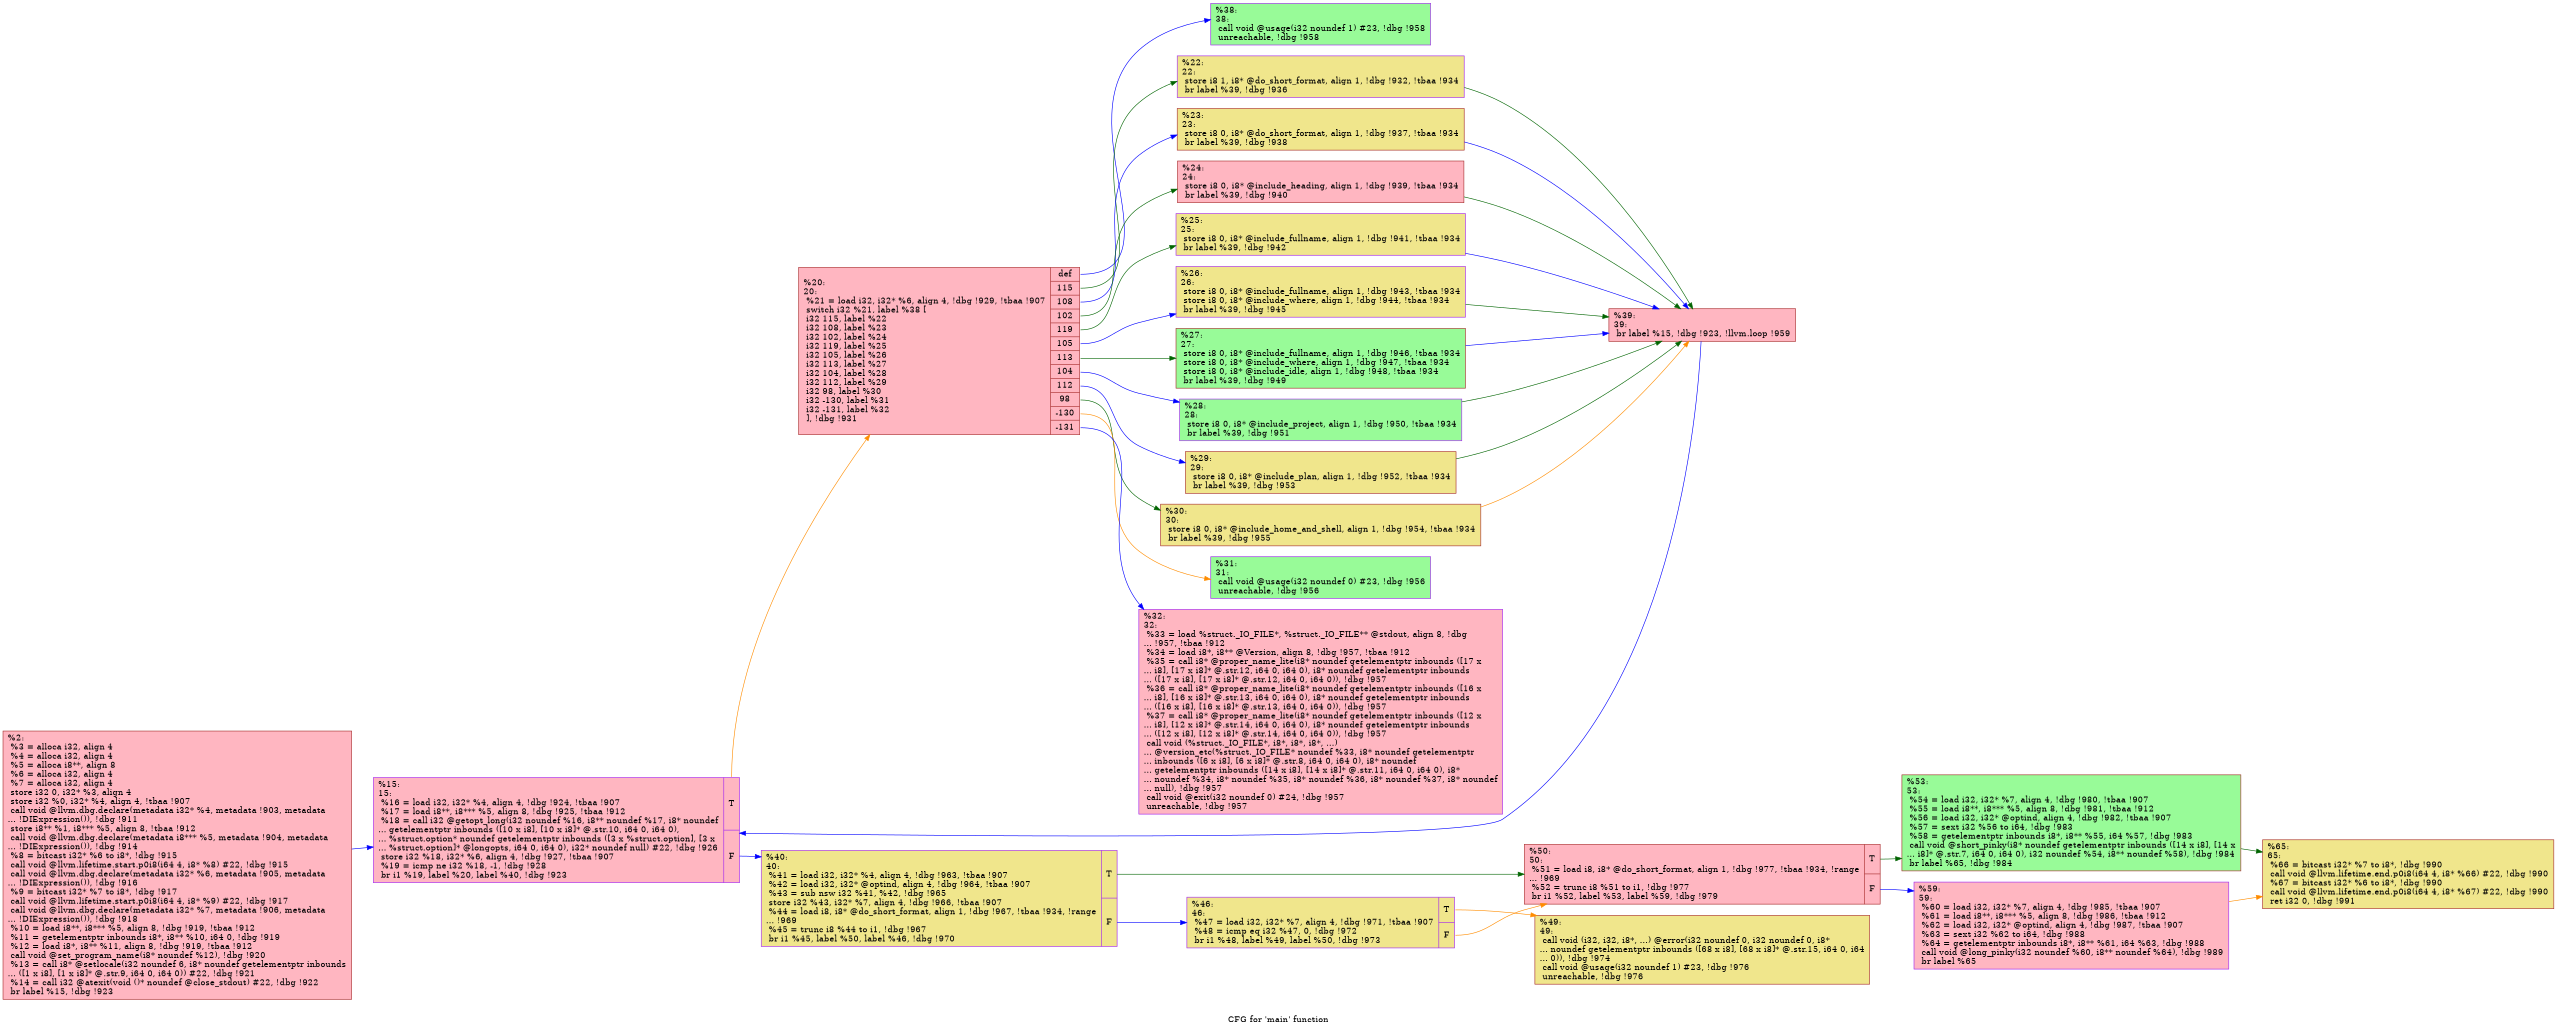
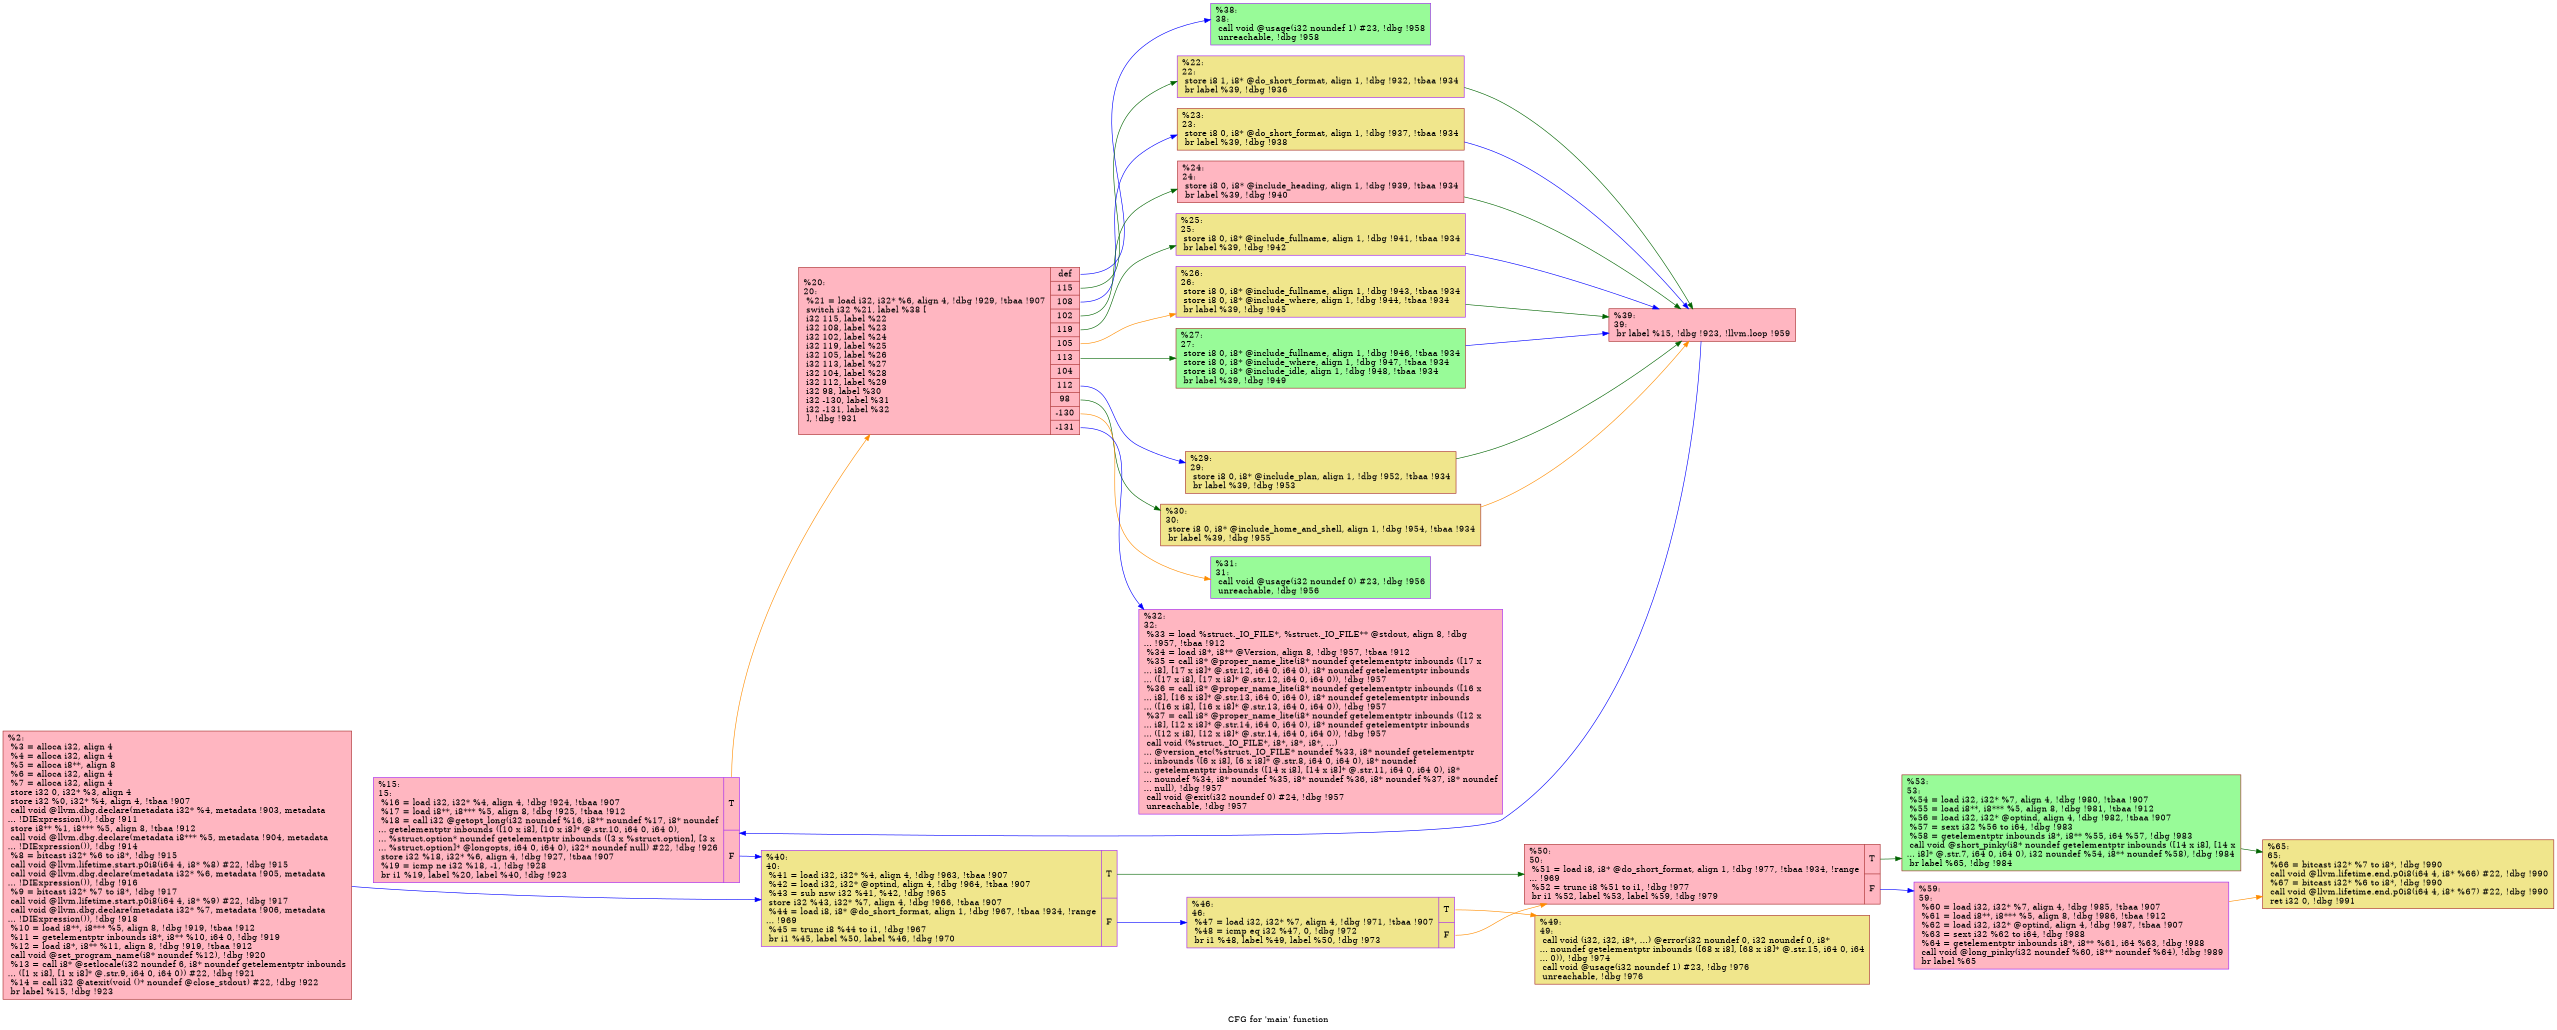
edge "%20:" -> "%26:": color blue -> darkorange
node "%28:": removed
edge "%2:" -> "%15:": now "%2:" -> "%40:"
